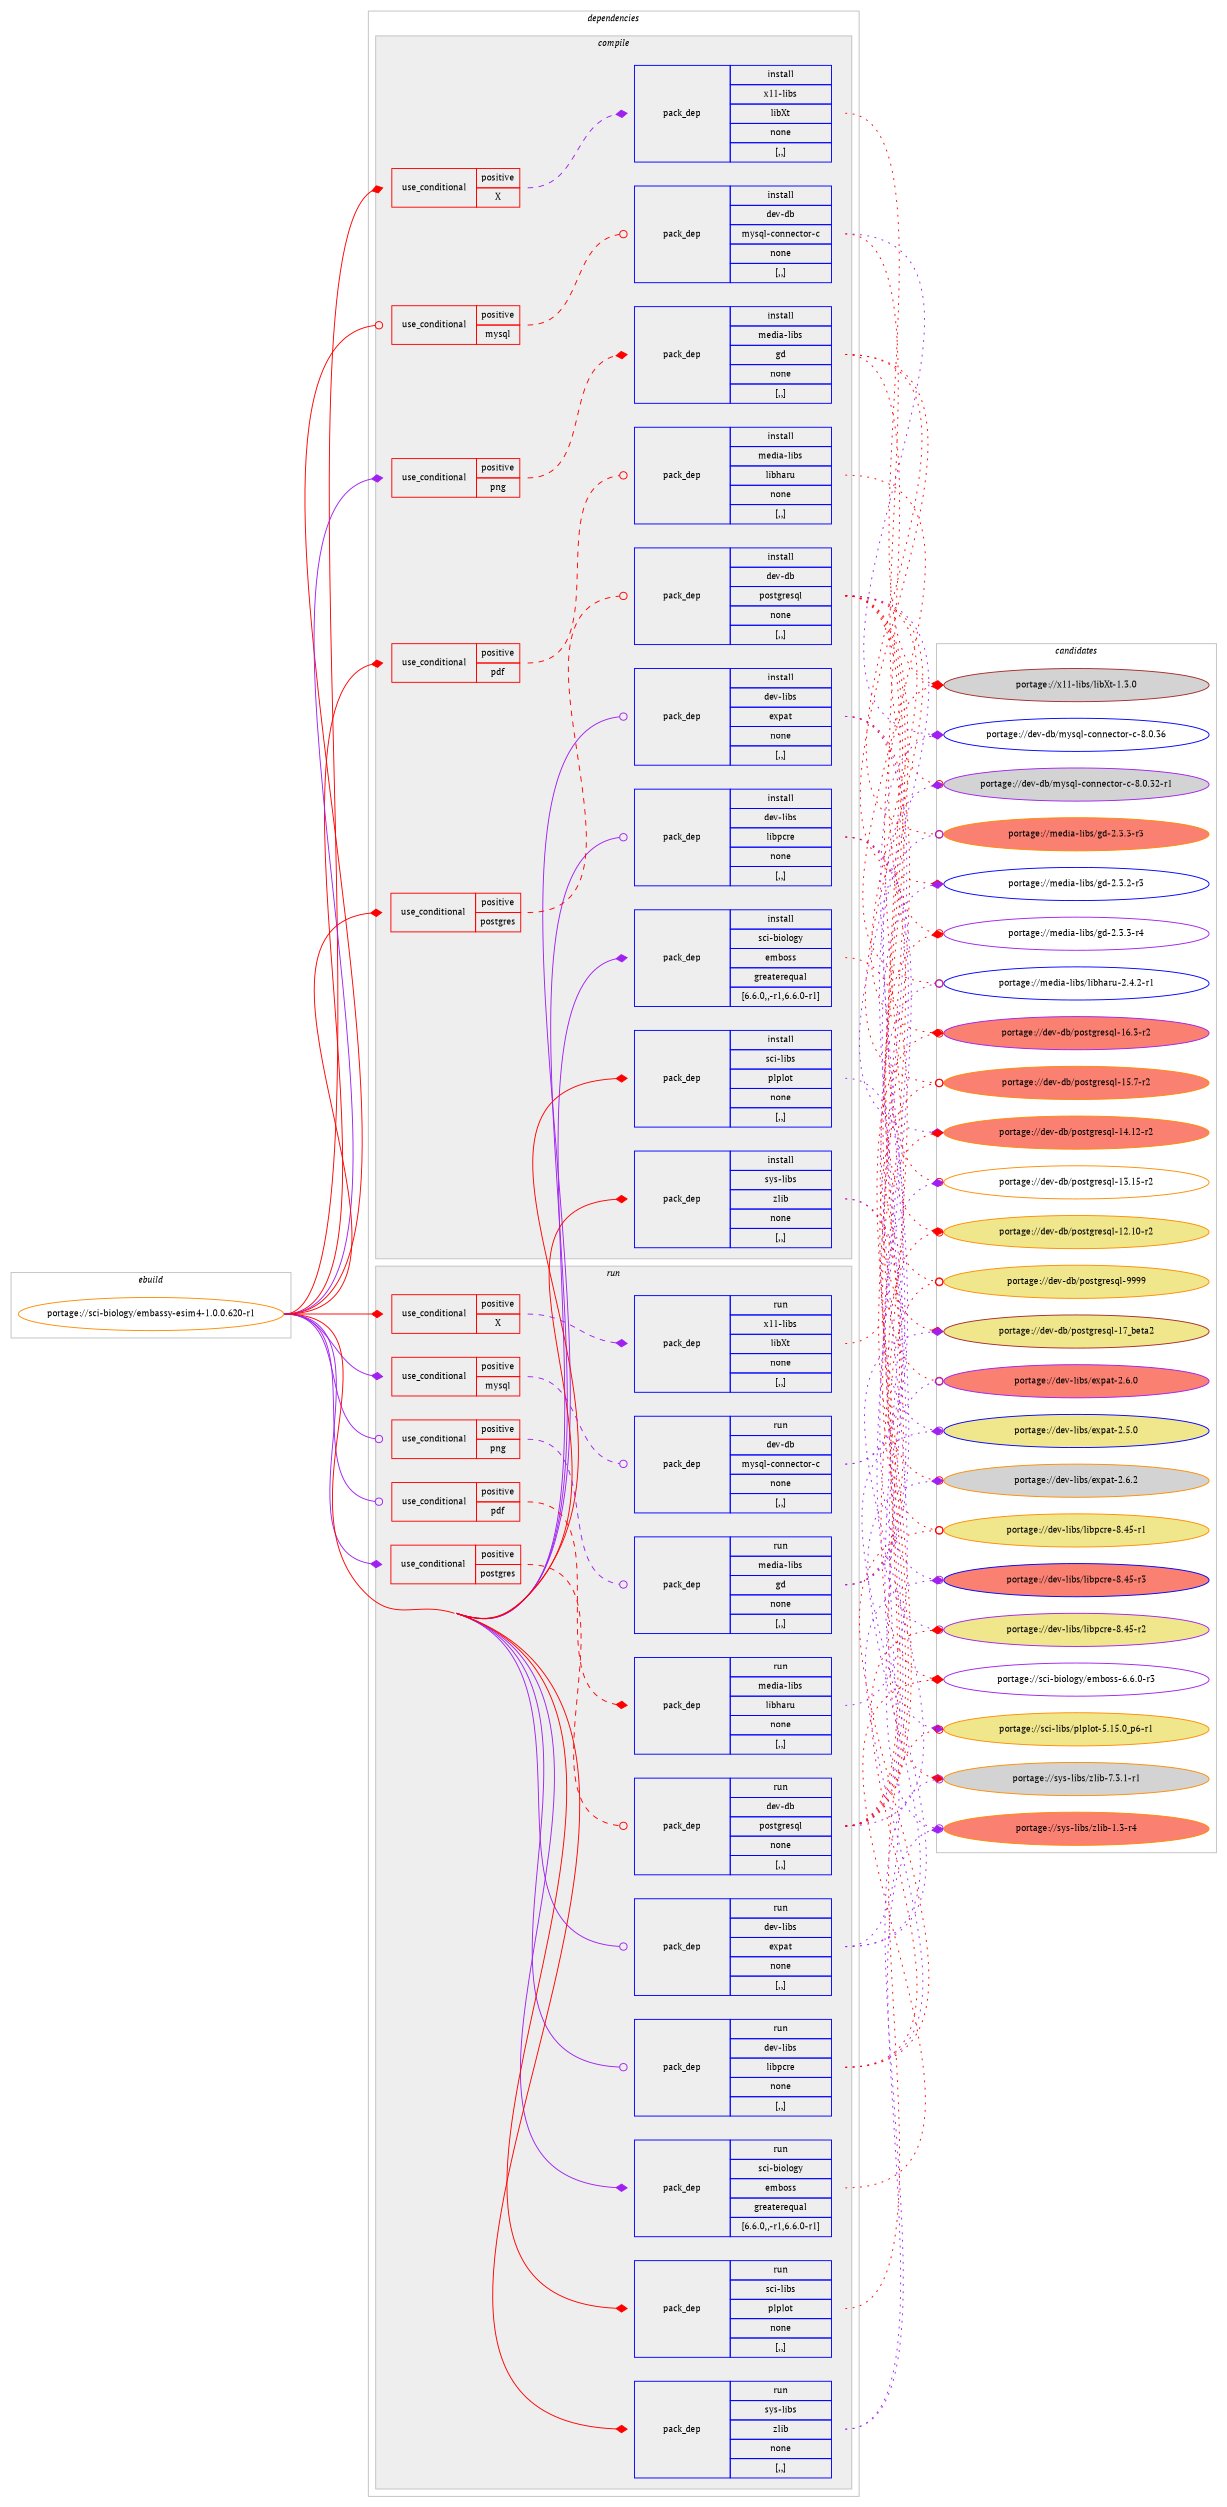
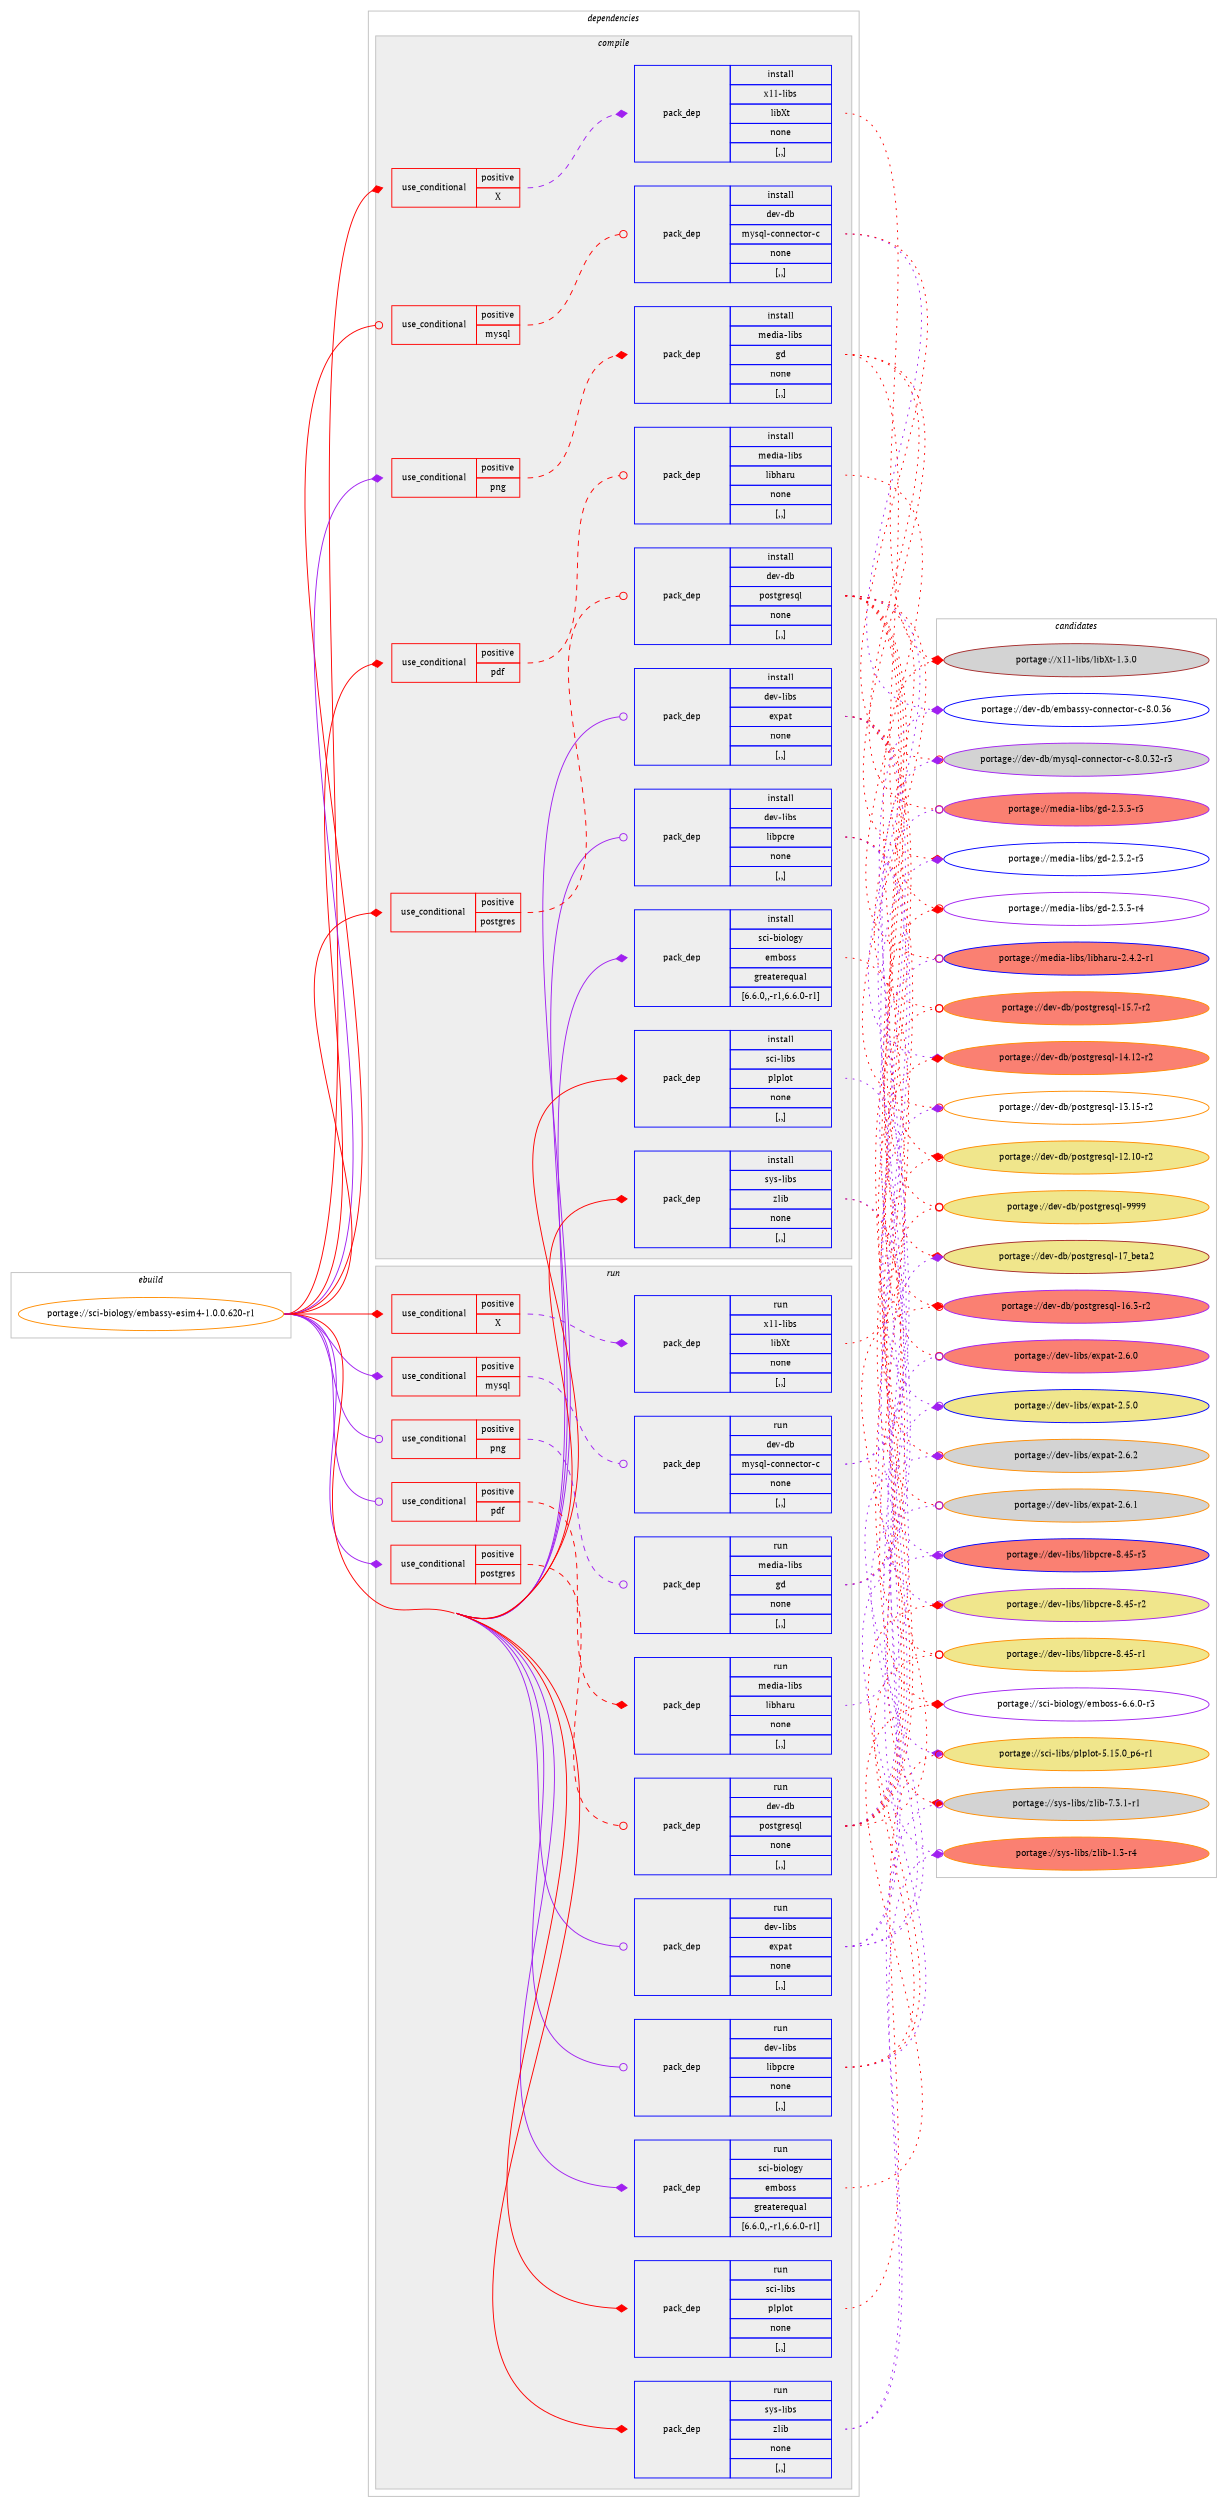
node "portage://dev-db/mysql-connector-c-8.0.36": label "portage://dev-db/mysql-connector-c-8.0.36" -> "portage://dev-db/embassy-connector-c-8.0.36"
node "portage://dev-db/mysql-connector-c-8.0.32-r1": label "portage://dev-db/mysql-connector-c-8.0.32-r1" -> "portage://dev-db/mysql-connector-c-8.0.32-r3"
node "portage://media-libs/gd-2.3.3-r3": color darkorange -> purple
node "portage://media-libs/libharu-2.4.2-r1": fillcolor white -> salmon
node "portage://dev-libs/expat-2.6.1": added
